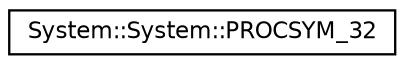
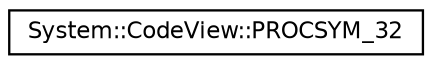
node "System::System::PROCSYM_32": label "System::System::PROCSYM_32" -> "System::CodeView::PROCSYM_32"
